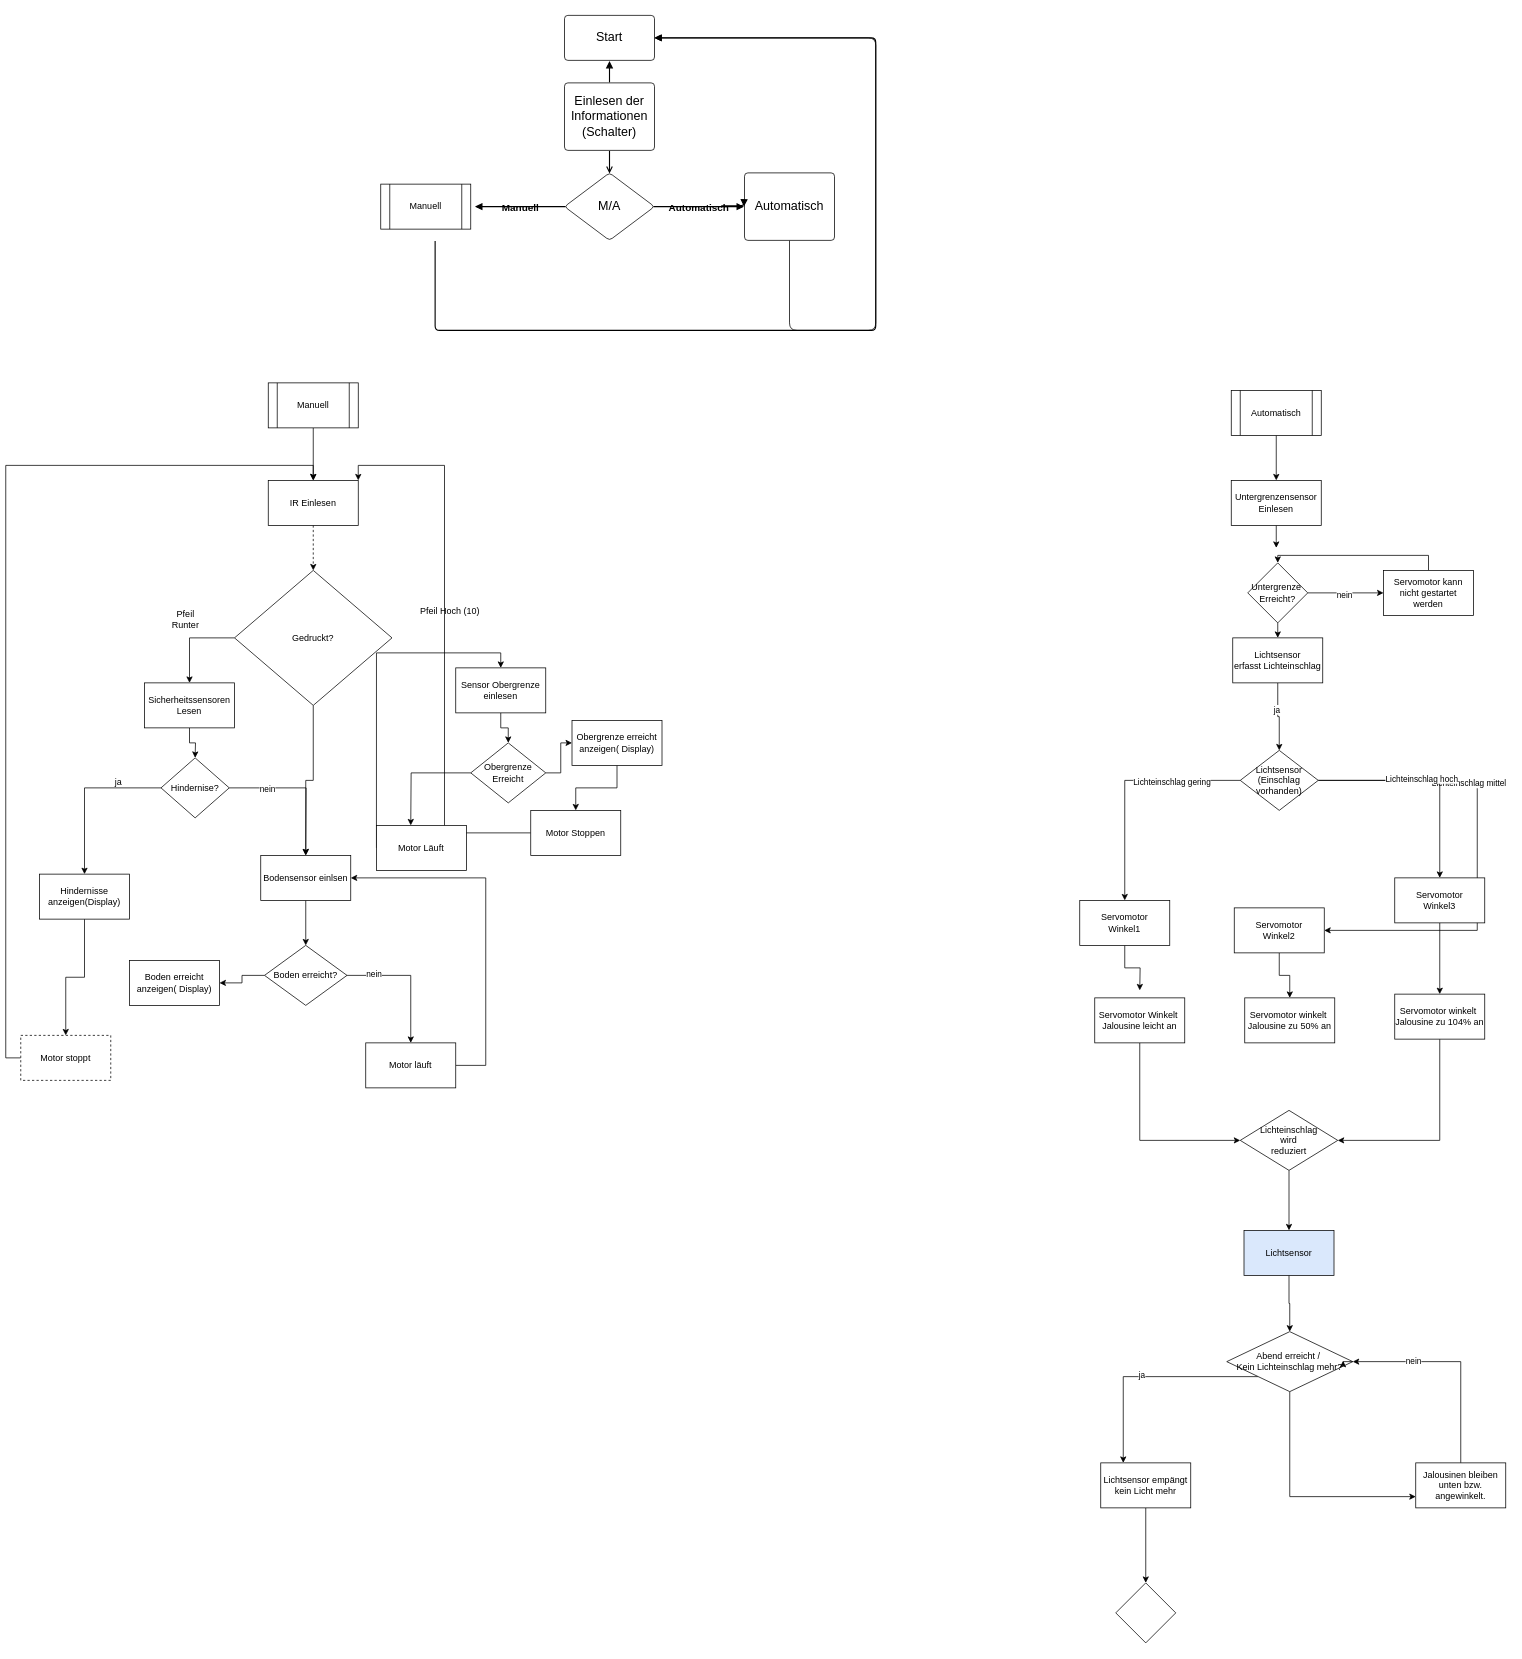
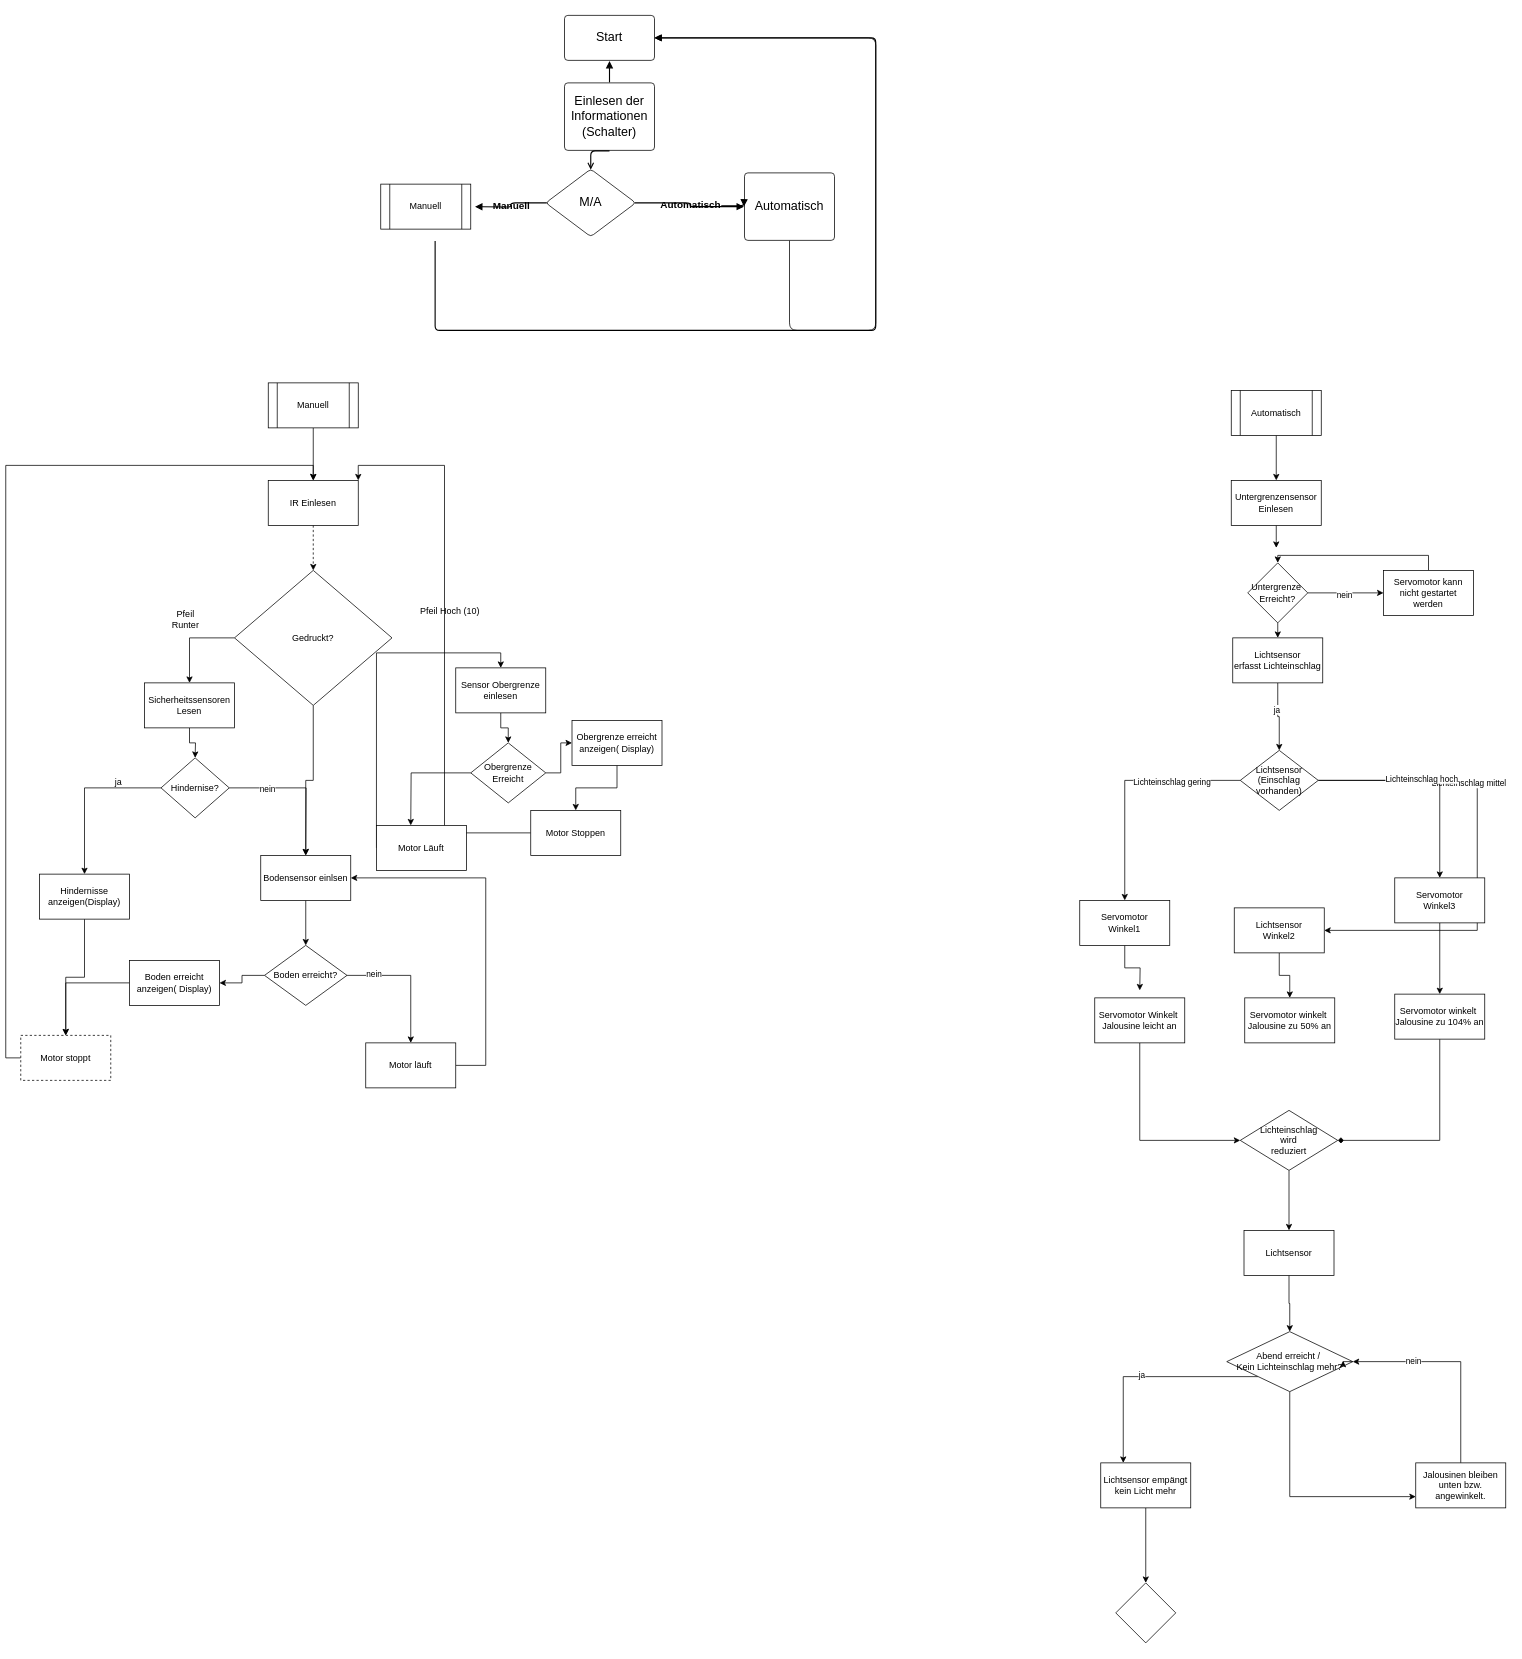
node "M/A": moved (609, 207) -> (591, 203)
node "Servomotor Winkel2": label "Servomotor Winkel2" -> "Lichtsensor Winkel2"
edge "Boden erreicht anzeigen( Display)" -> "Motor stoppt": added
edge "Servomotor winkelt Jalousine zu 104% an" -> "Lichteinschlag wird reduziert": arrowhead classic -> diamond
node "Lichtsensor": fillcolor #dae8fc -> #ffffff
